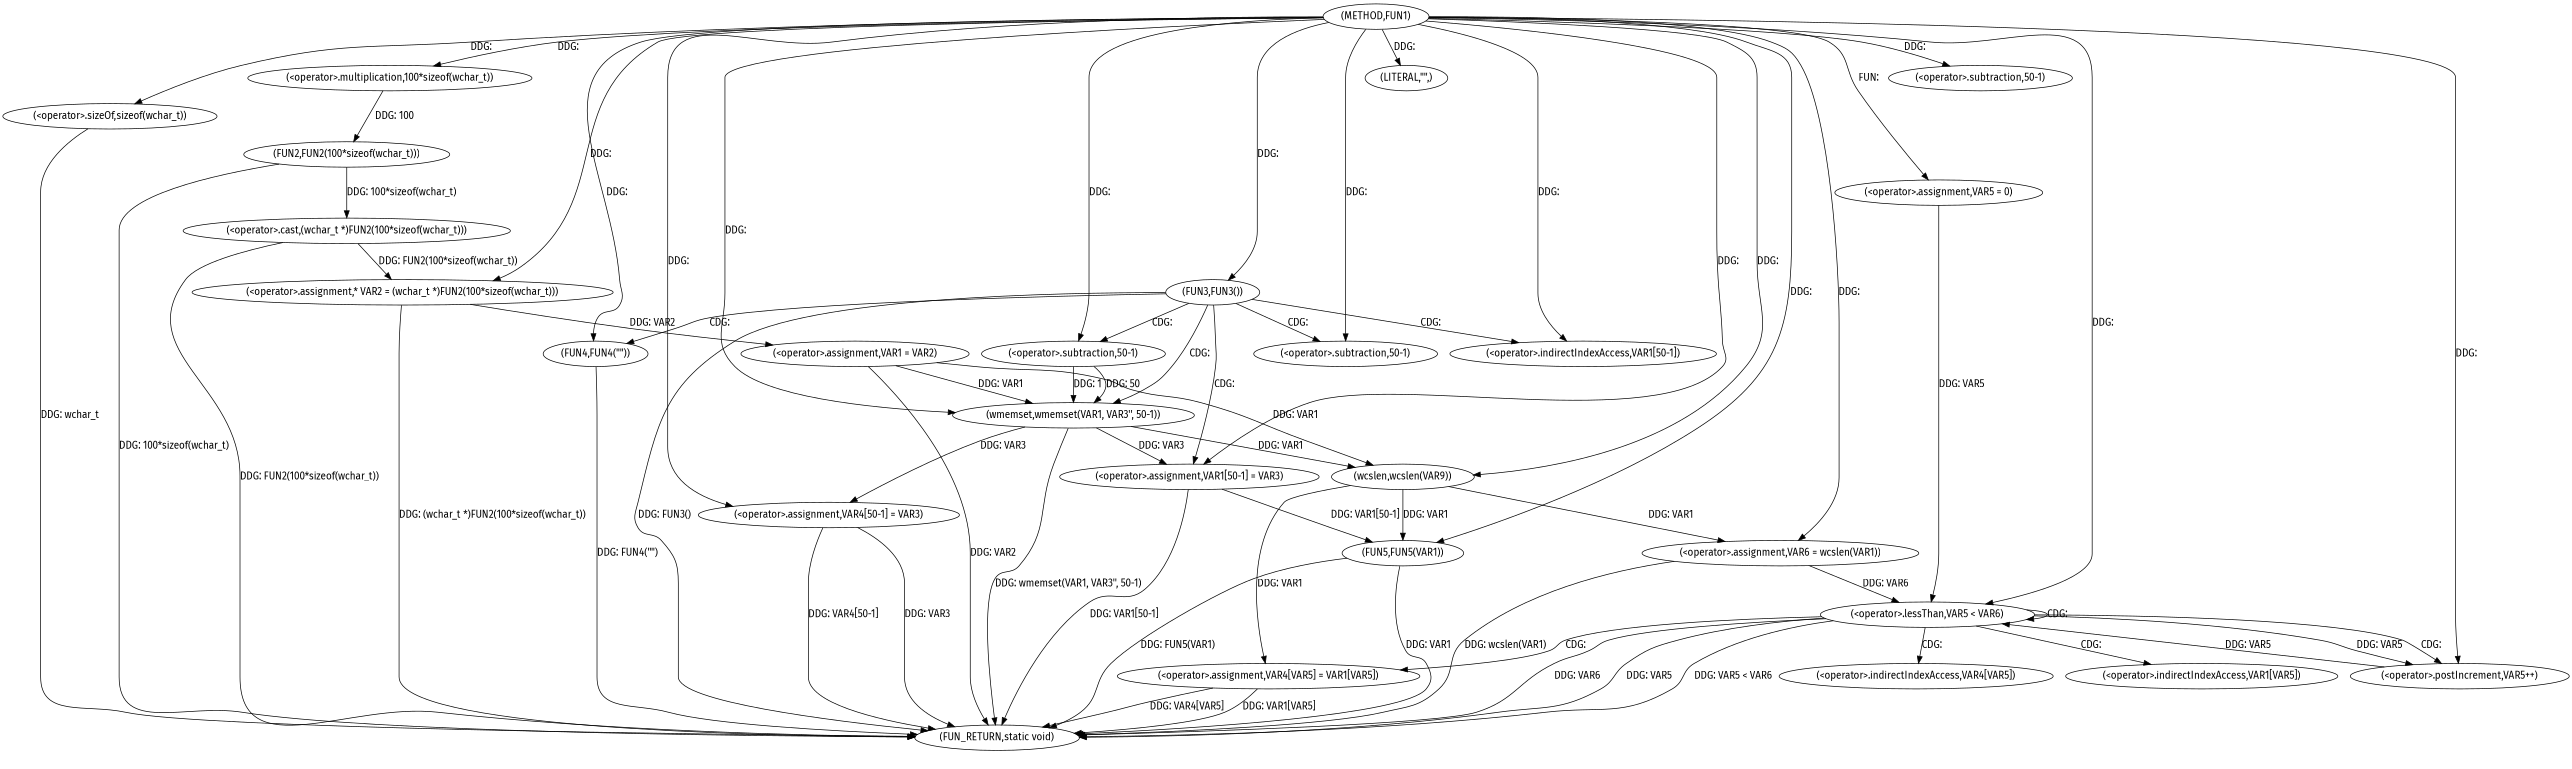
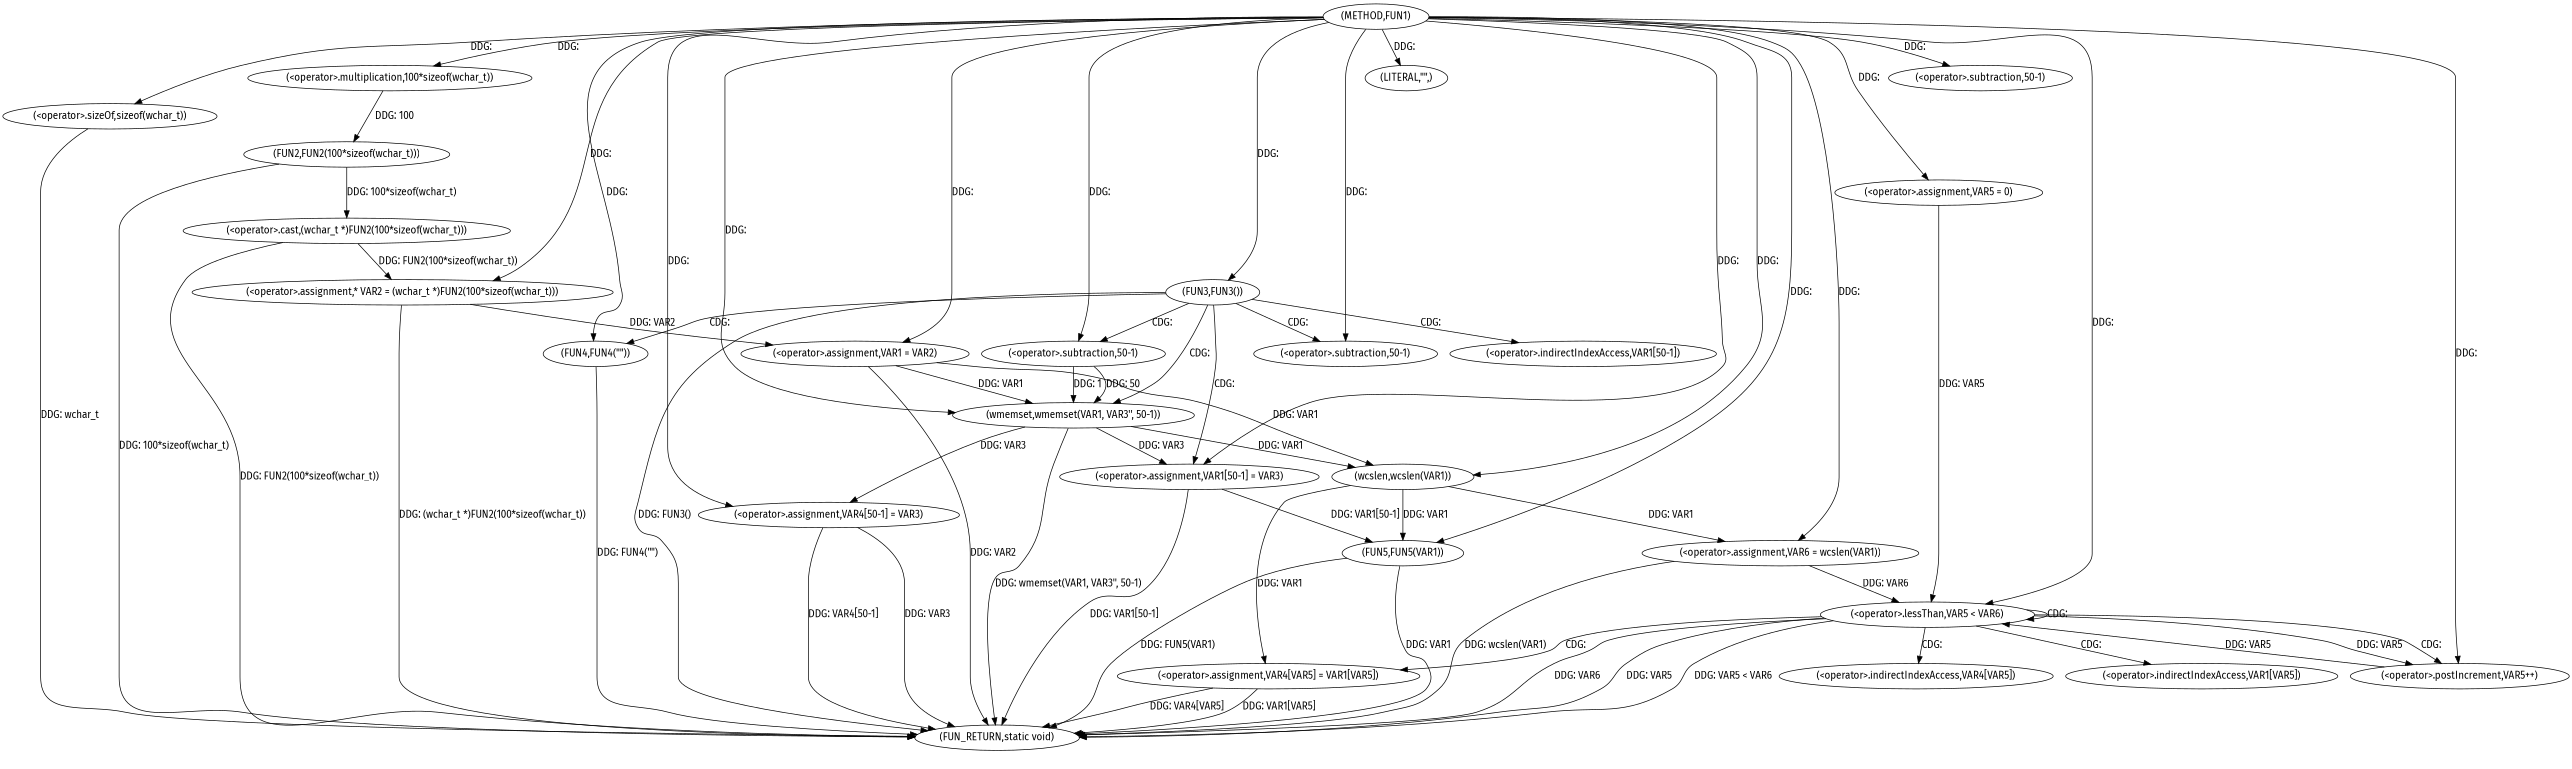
edge "(METHOD,FUN1)" -> "(<operator>.assignment,VAR5 = 0)": label "FUN: " -> "DDG: "
edge "(METHOD,FUN1)" -> "(<operator>.indirectIndexAccess,VAR1[50-1])": now "(METHOD,FUN1)" -> "(<operator>.assignment,VAR1 = VAR2)"
node "(wcslen,wcslen(VAR9))": label "(wcslen,wcslen(VAR9))" -> "(wcslen,wcslen(VAR1))"
